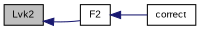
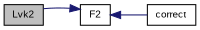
edge "F2" -> "Lvk2": reversed
